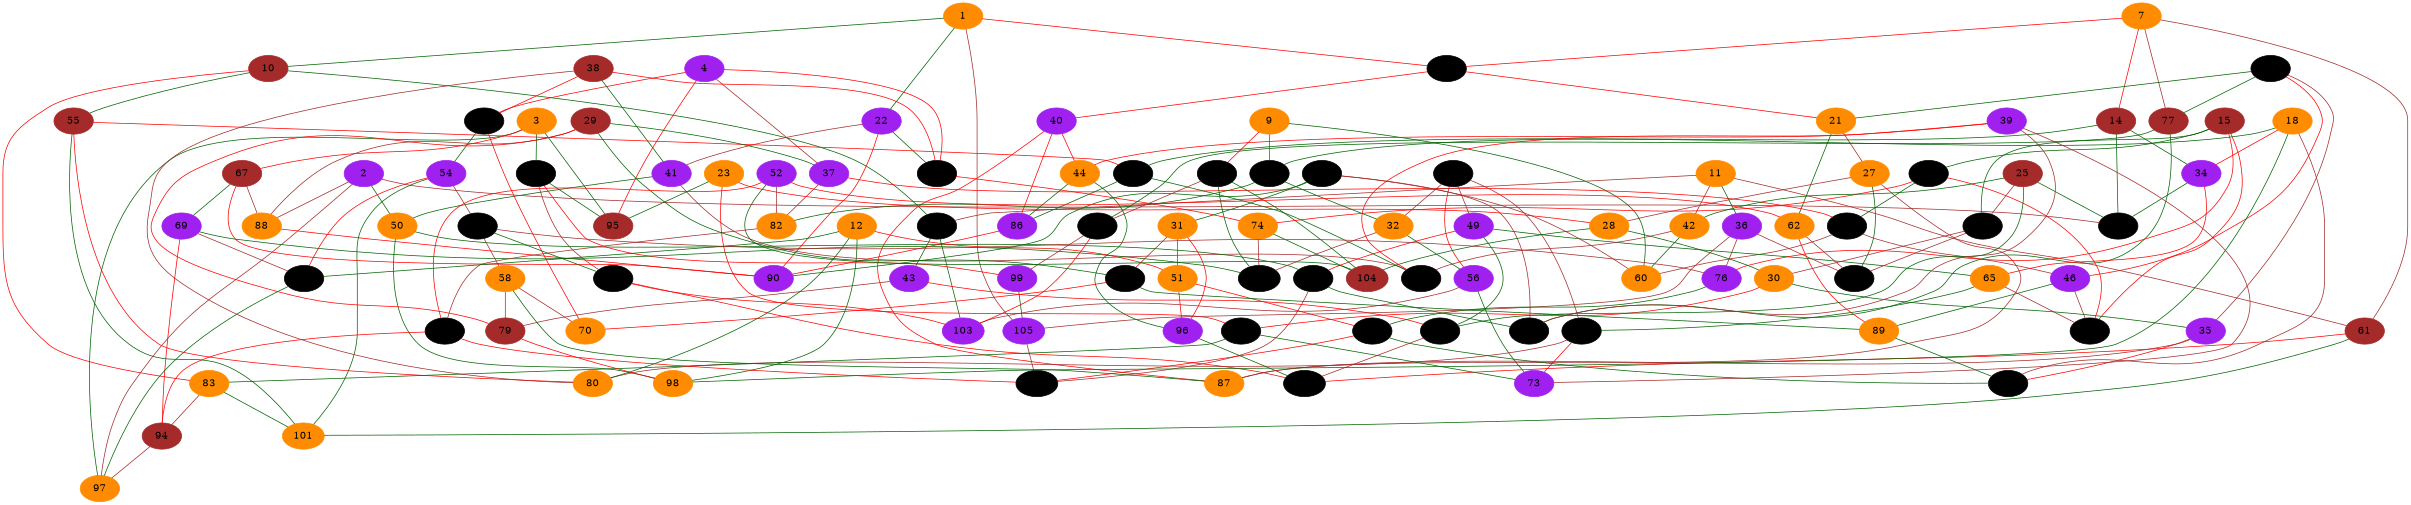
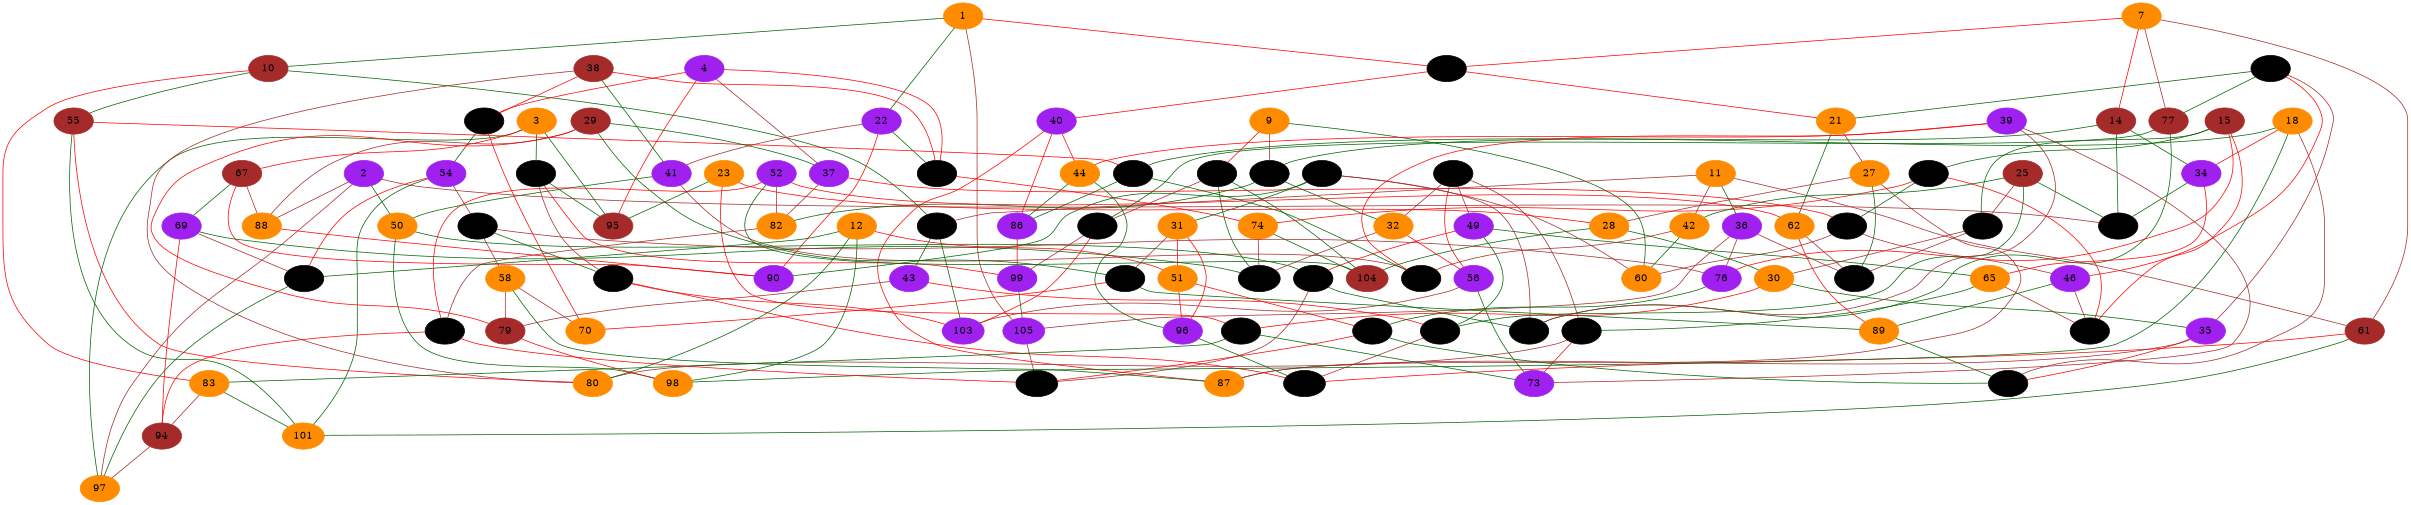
edge "32" -- "56": color darkgreen -> red
edge "86" -- "90": now "86" -- "99"
